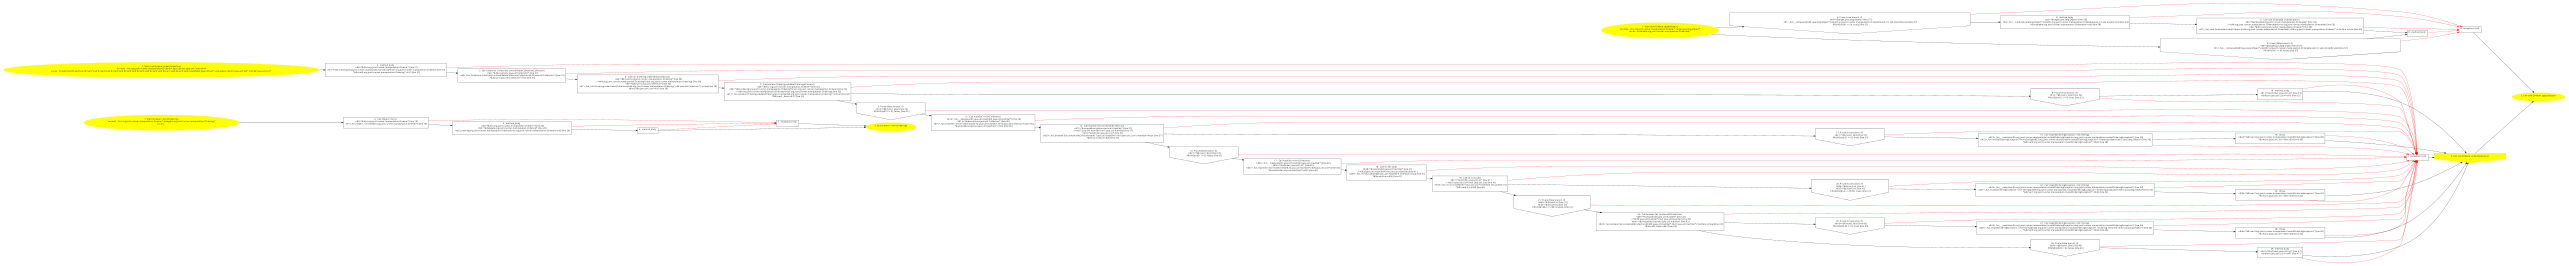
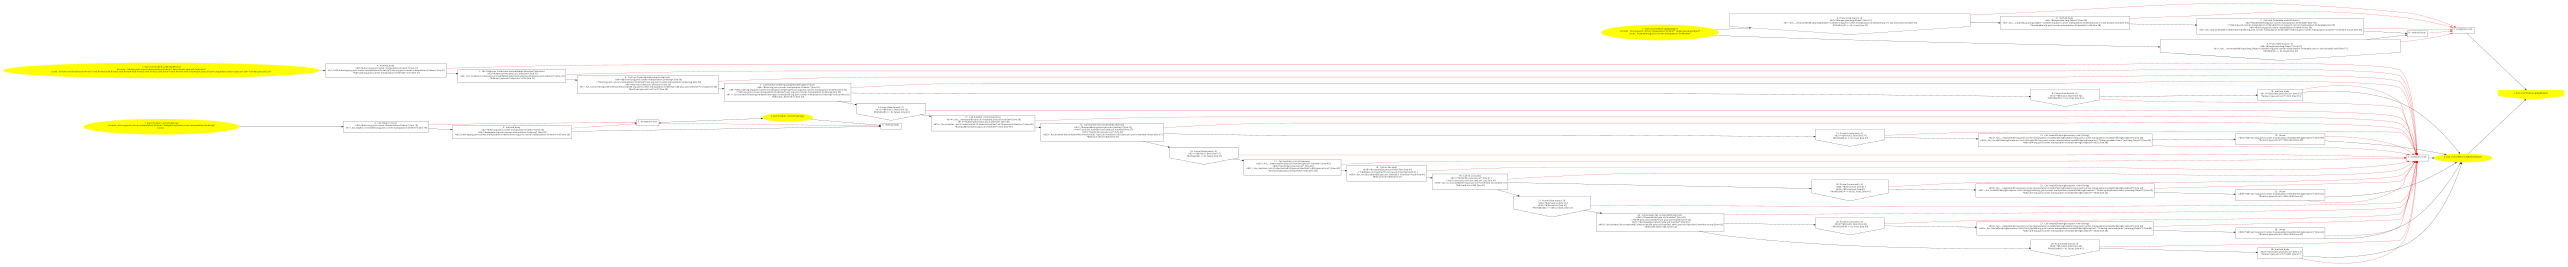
node "2: Exit void Orderer.apply(Object)": shape ellipse -> invhouse
edge "6:  method_body" -> "2: Exit Orderer.<init>(Ordering)": reversed
node "2: Exit List Orderer.order(Collection)": shape invhouse -> ellipse
